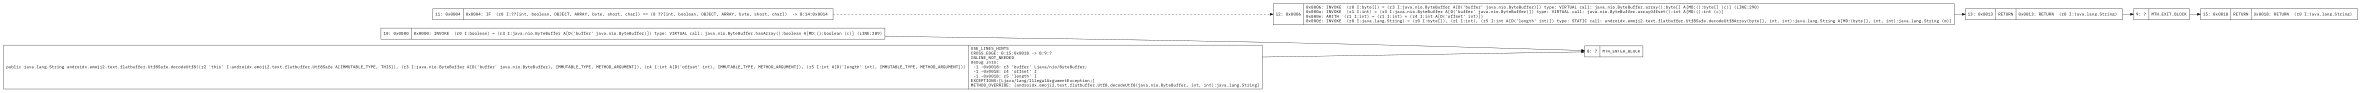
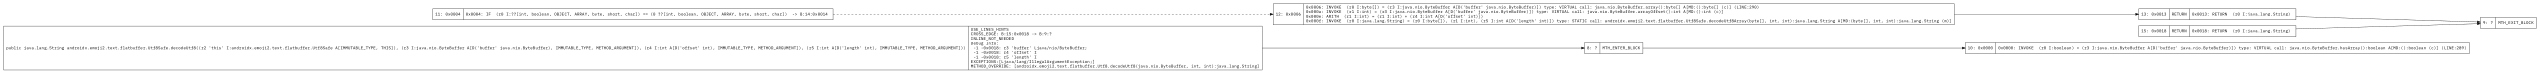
edge "9: ?" -> "15: 0x0018": reversed
edge "10: 0x0000" -> "8: ?": reversed
